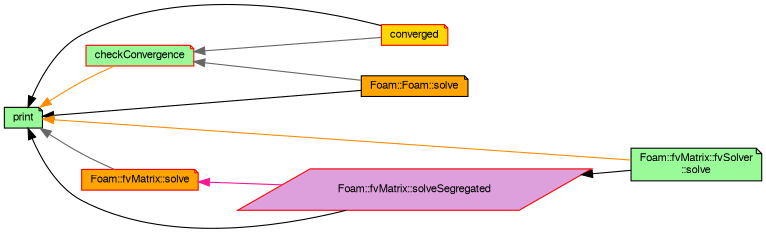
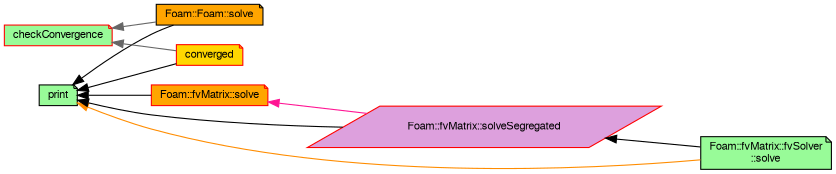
edge "checkConvergence" -> "print": removed
edge "Foam::fvMatrix::solve" -> "print": color gray40 -> black
